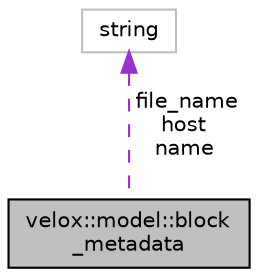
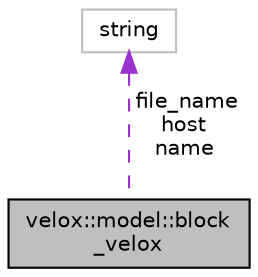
node "velox::model::block _metadata": label "velox::model::block _metadata" -> "velox::model::block _velox"
